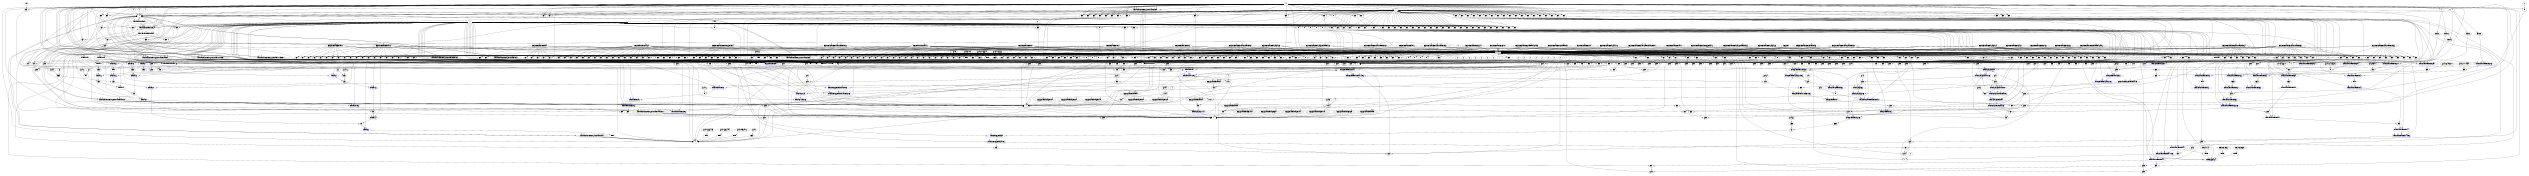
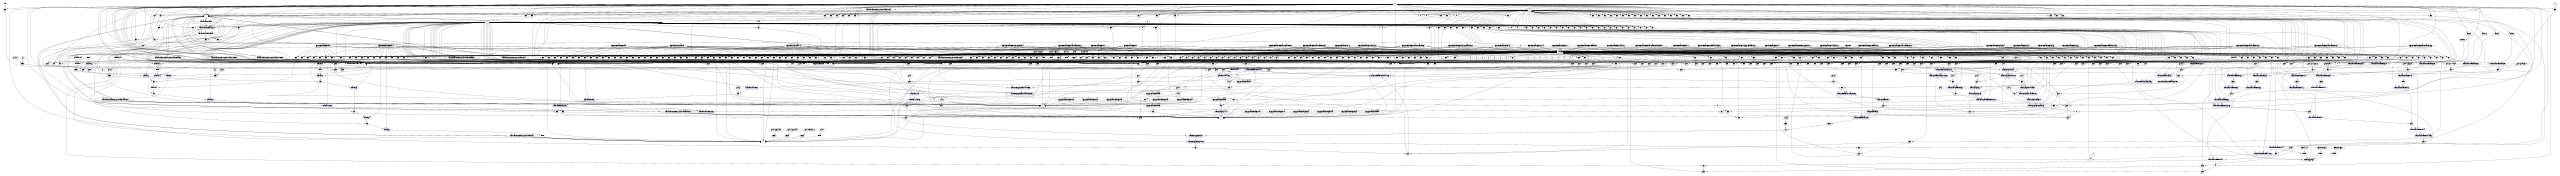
node "main_9_25": removed
